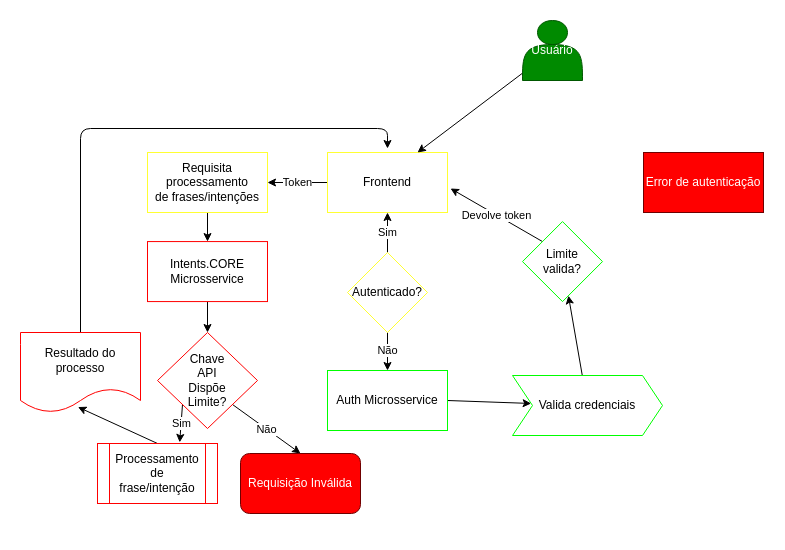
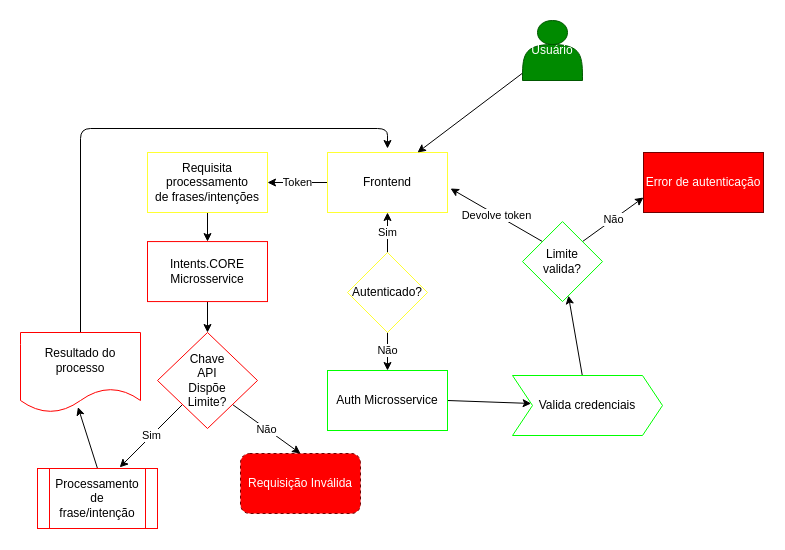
edge "Limite valida?" -> "Error de autenticação": added, label "Não"
node "Processamento de frase/intenção": moved (158, 474) -> (98, 499)
node "Requisição Inválida": style solid -> dashed
